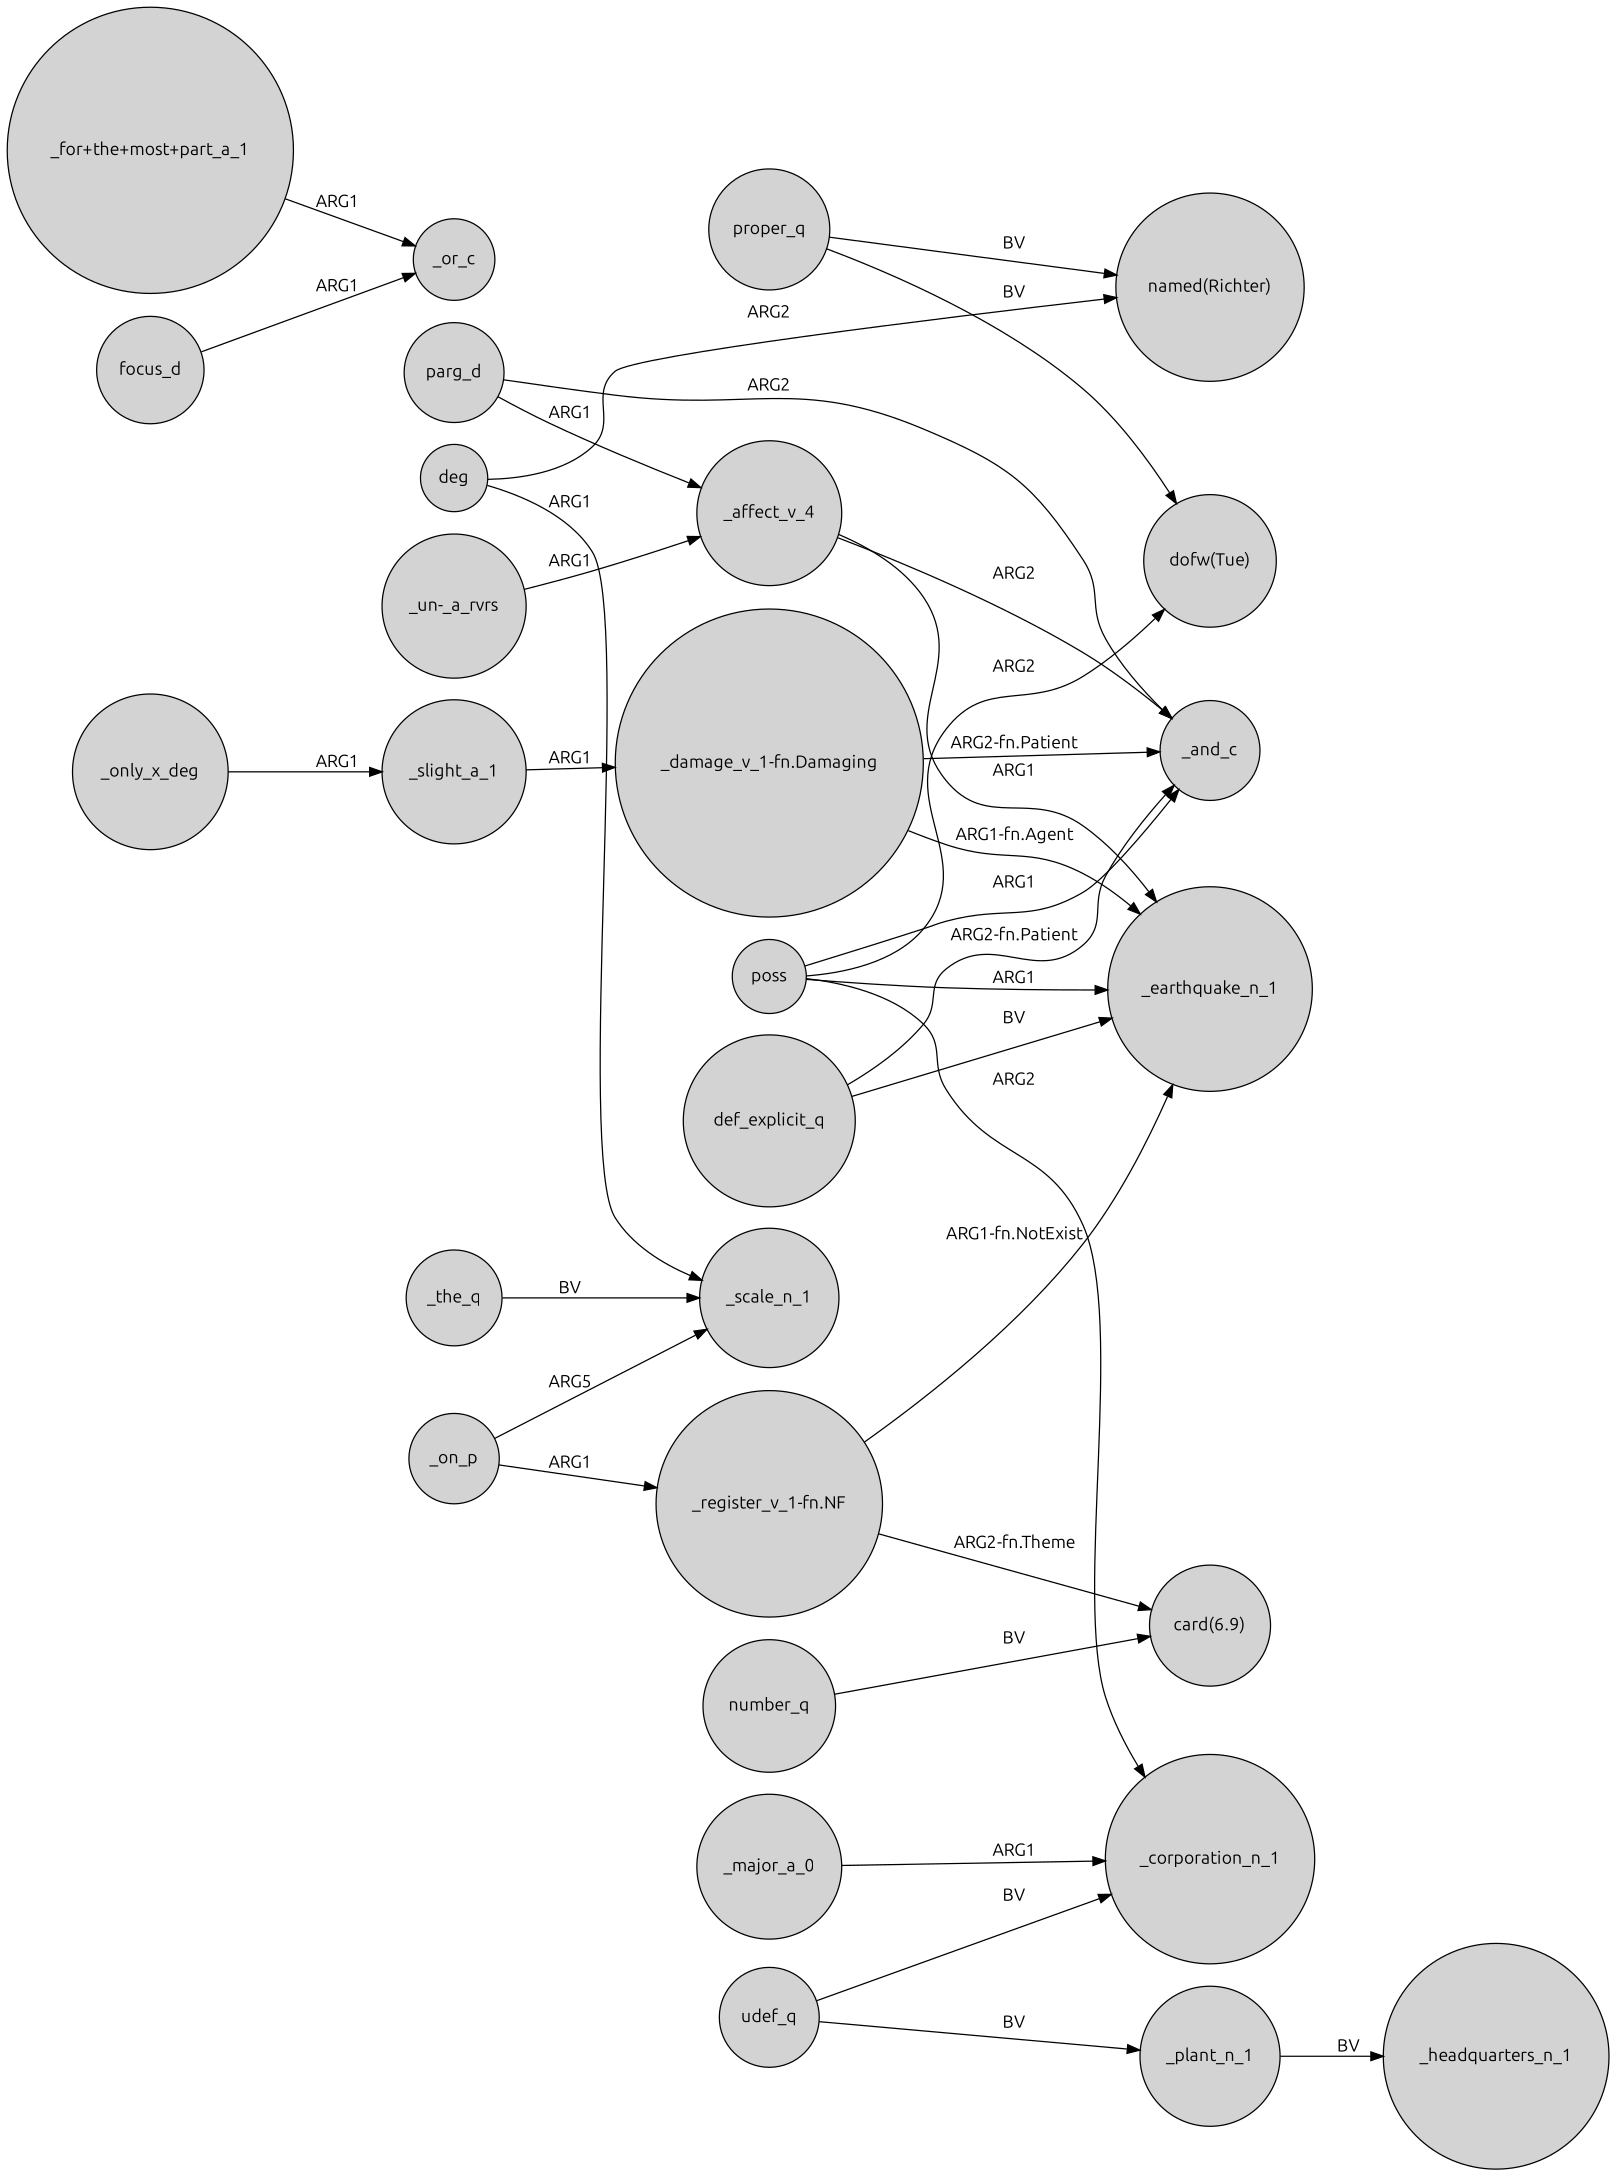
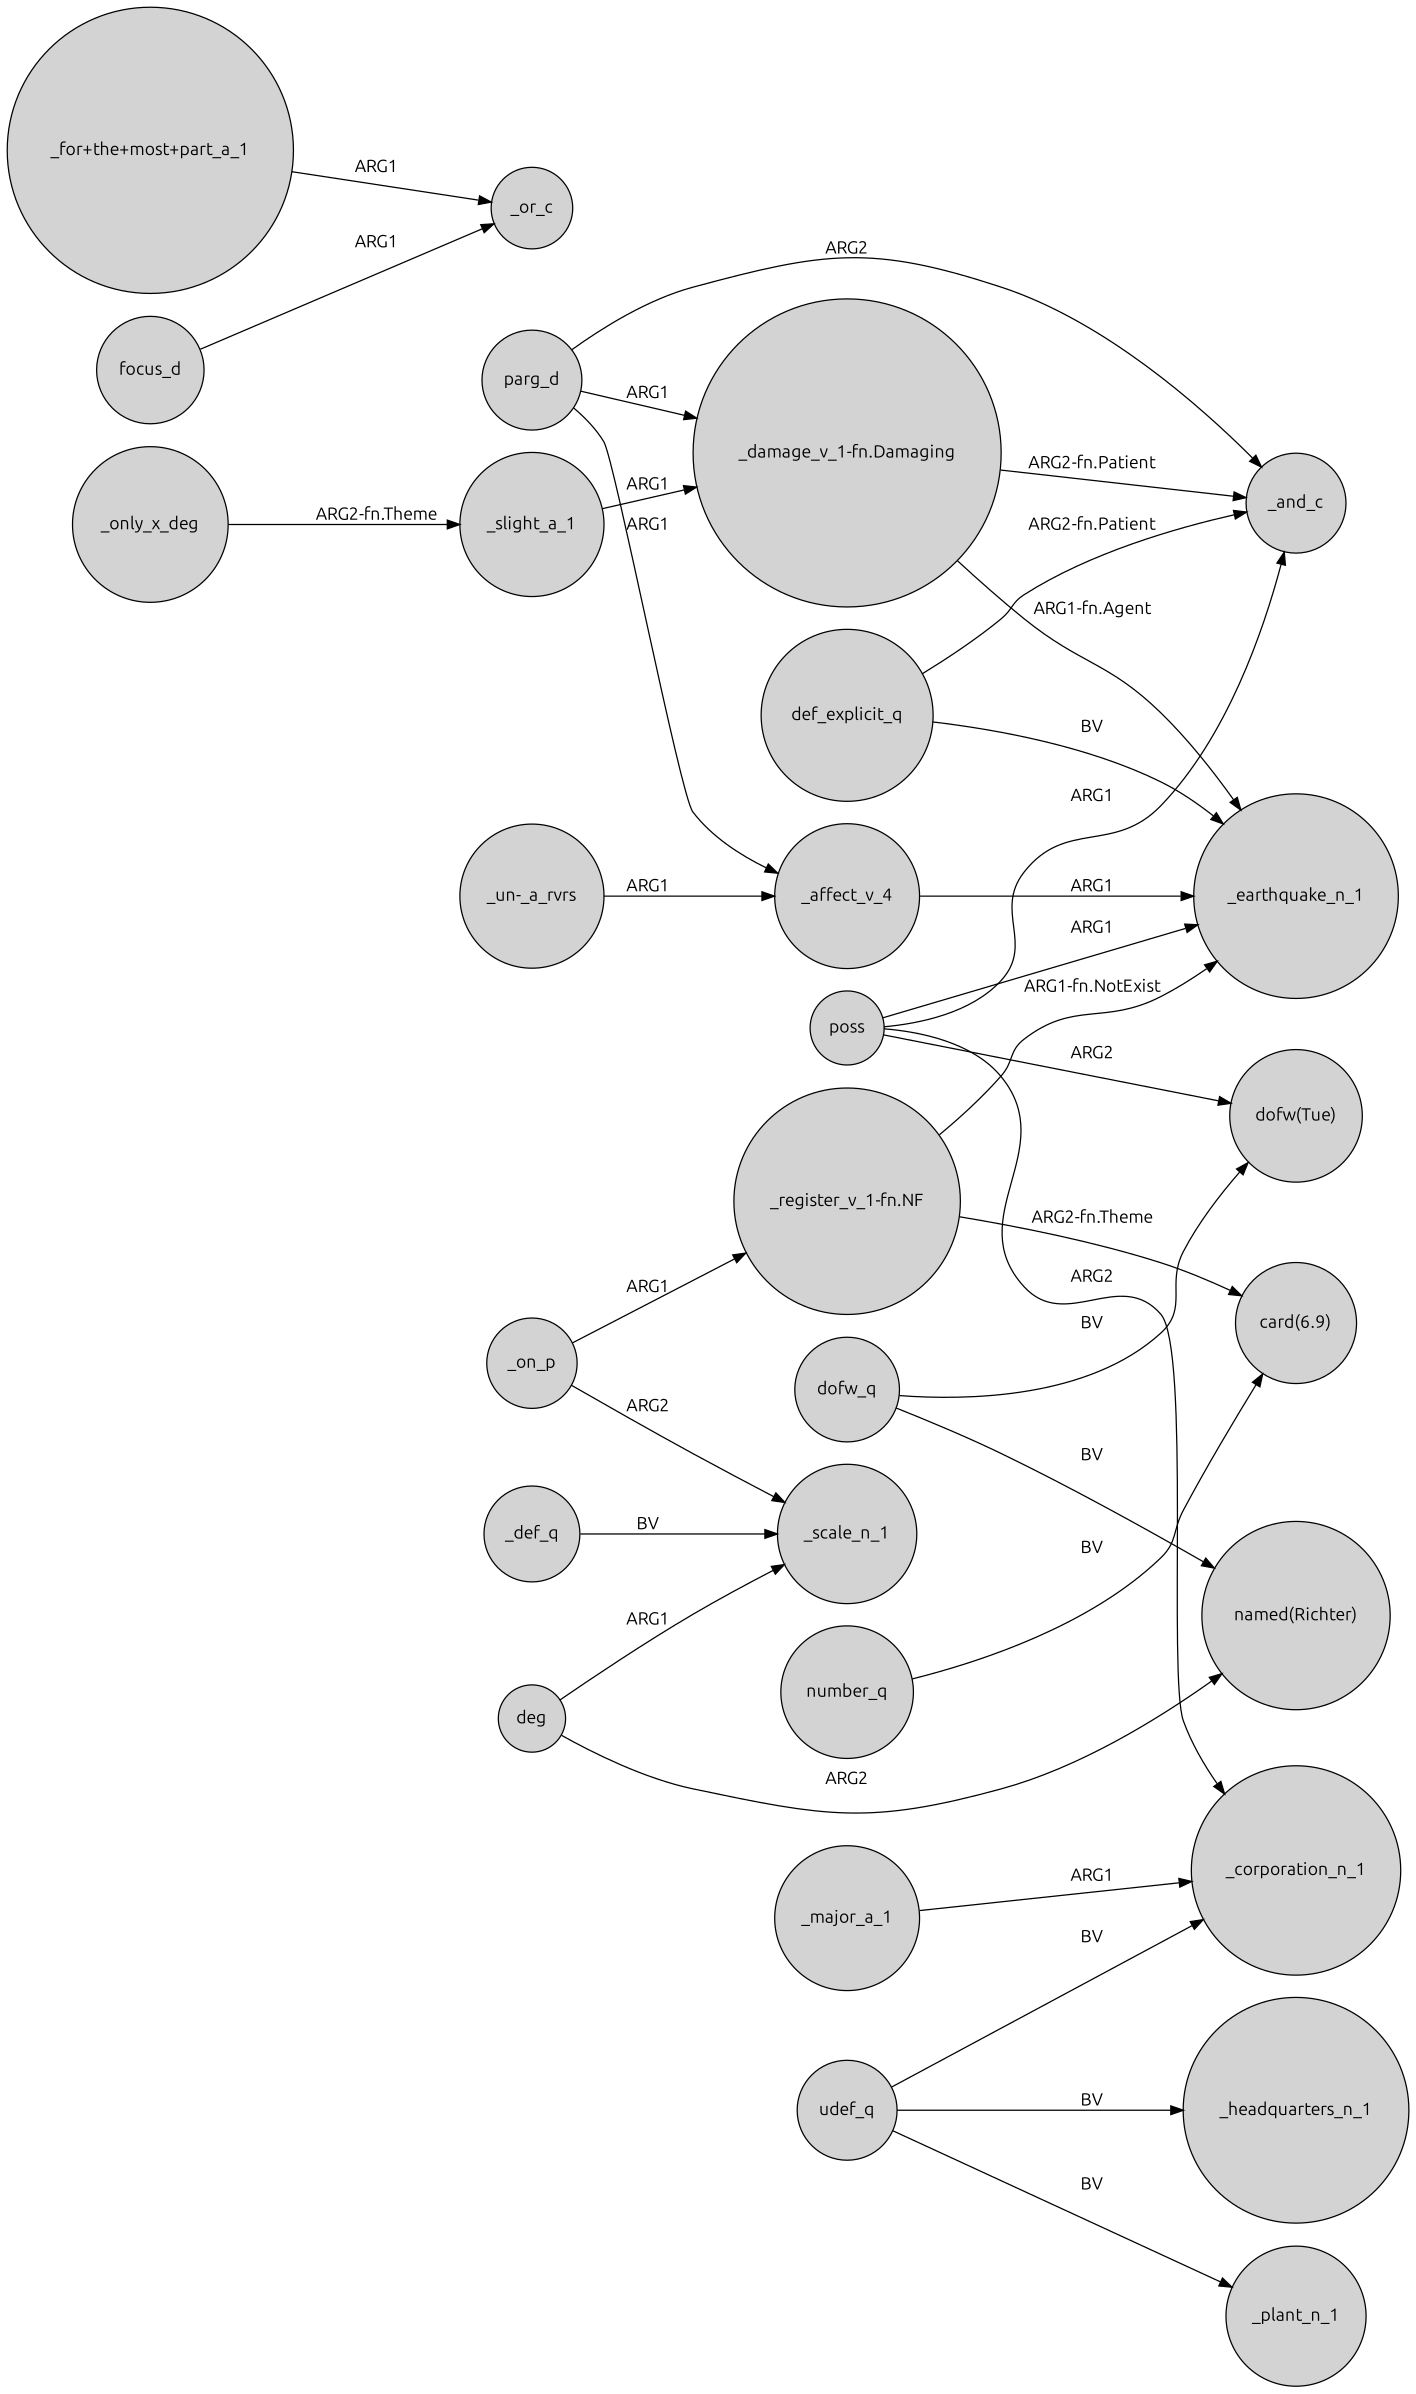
node "proper_q": label "proper_q" -> "dofw_q"
edge "parg_d" -> "_damage_v_1-fn.Damaging": added, label "ARG1"
edge "_affect_v_4" -> "_and_c": removed, label "ARG2"
edge "_only_x_deg" -> "_slight_a_1": label "ARG1" -> "ARG2-fn.Theme"
node "_the_q": label "_the_q" -> "_def_q"
edge "_on_p" -> "_scale_n_1": label "ARG5" -> "ARG2"
node "_major_a_0": label "_major_a_0" -> "_major_a_1"
edge "_plant_n_1" -> "_headquarters_n_1": now "udef_q" -> "_headquarters_n_1"
